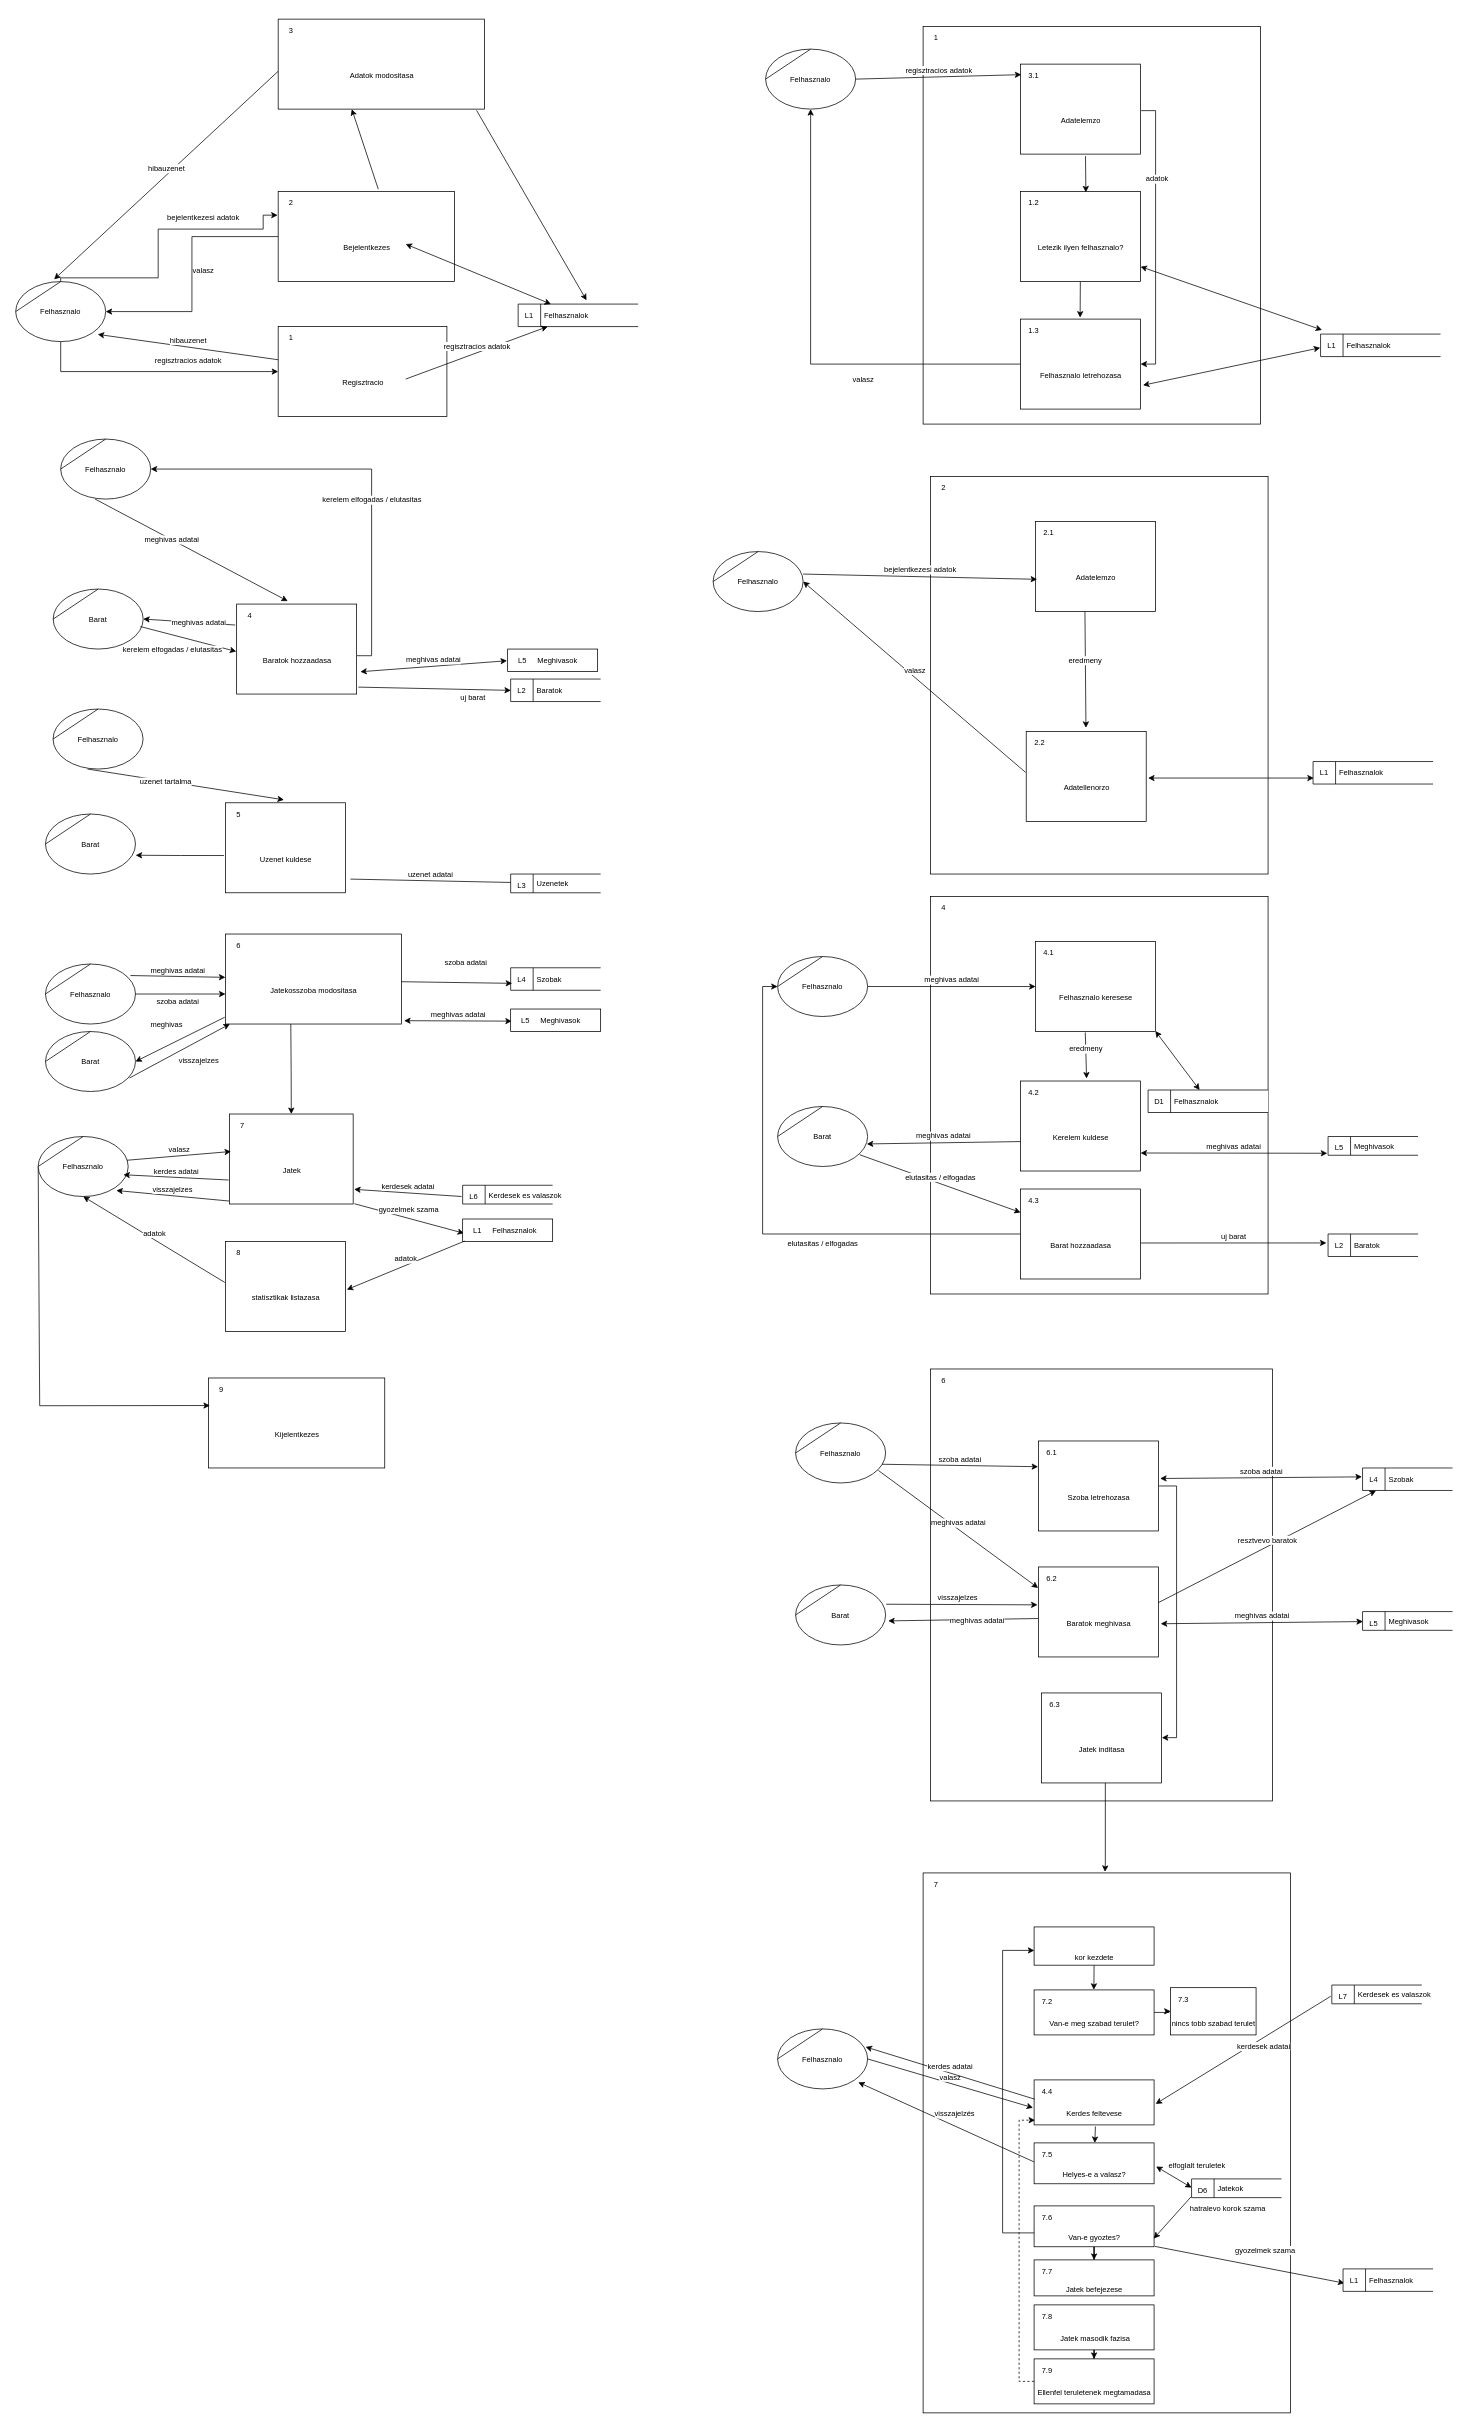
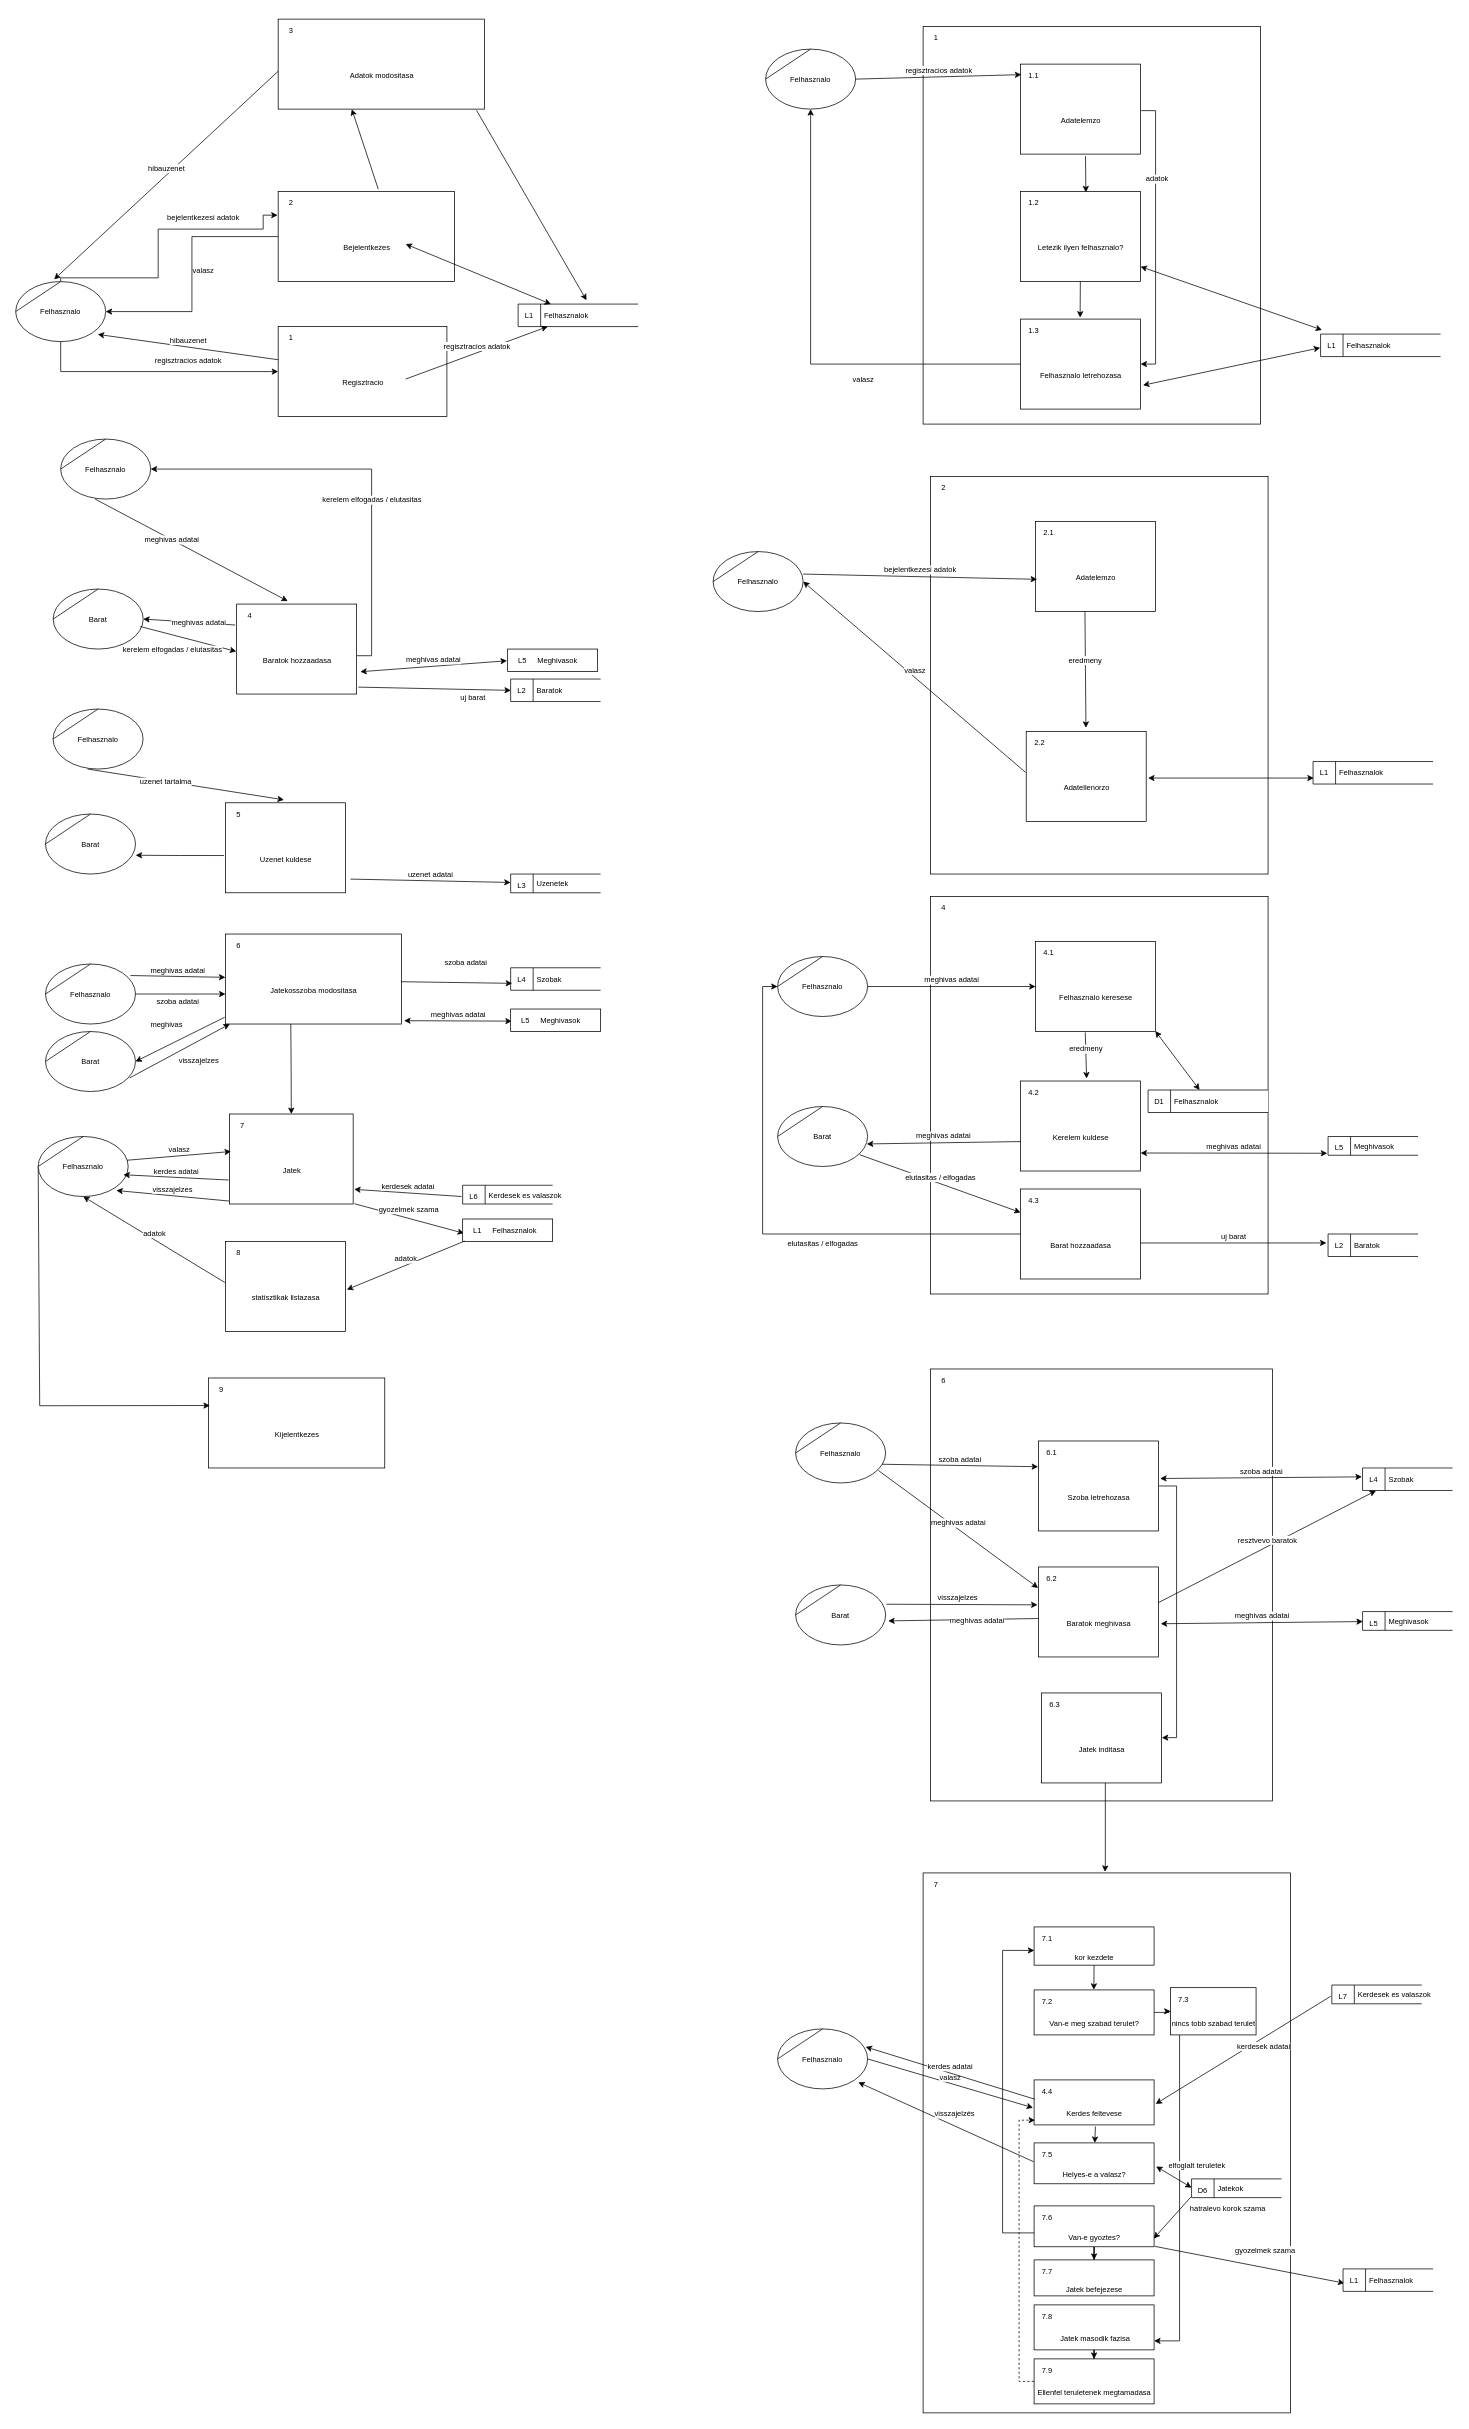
node "3.1": label "3.1" -> "1.1"
edge "Uzenet kuldese" -- "Uzenetek": arrowhead none -> classic
node "7.1": added
edge "nincs tobb szabad terulet" -> "Jatek masodik fazisa": added
